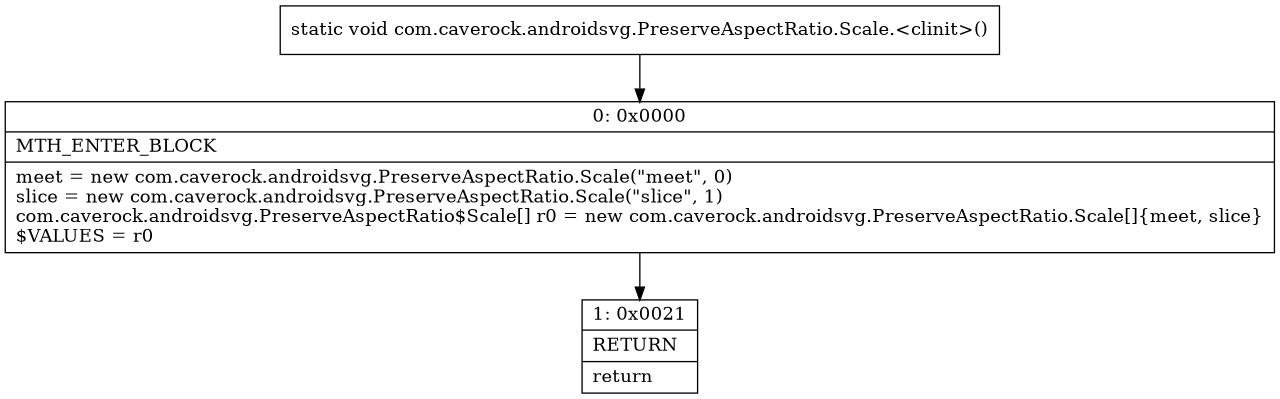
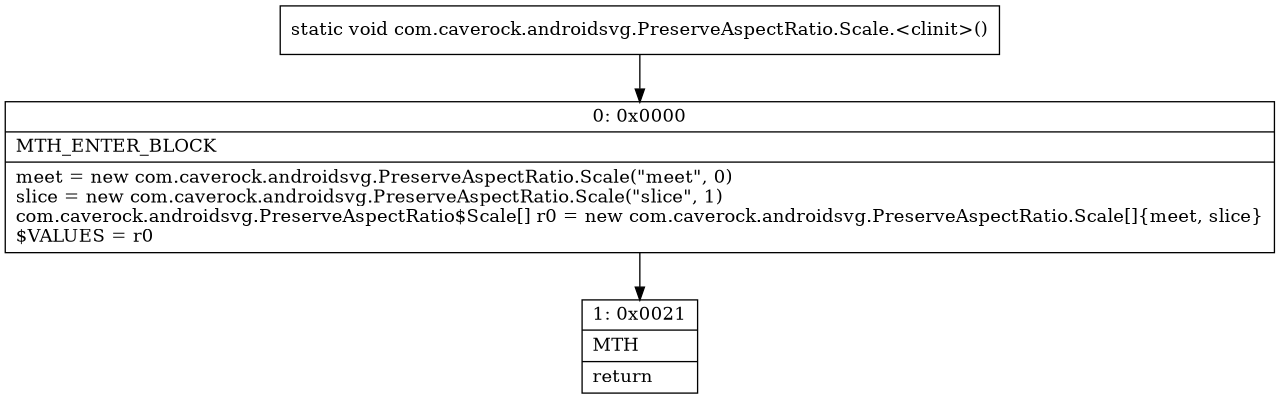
node "1: 0x0021": text "RETURN" -> "MTH"
